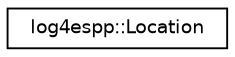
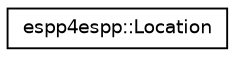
node "log4espp::Location": label "log4espp::Location" -> "espp4espp::Location"
